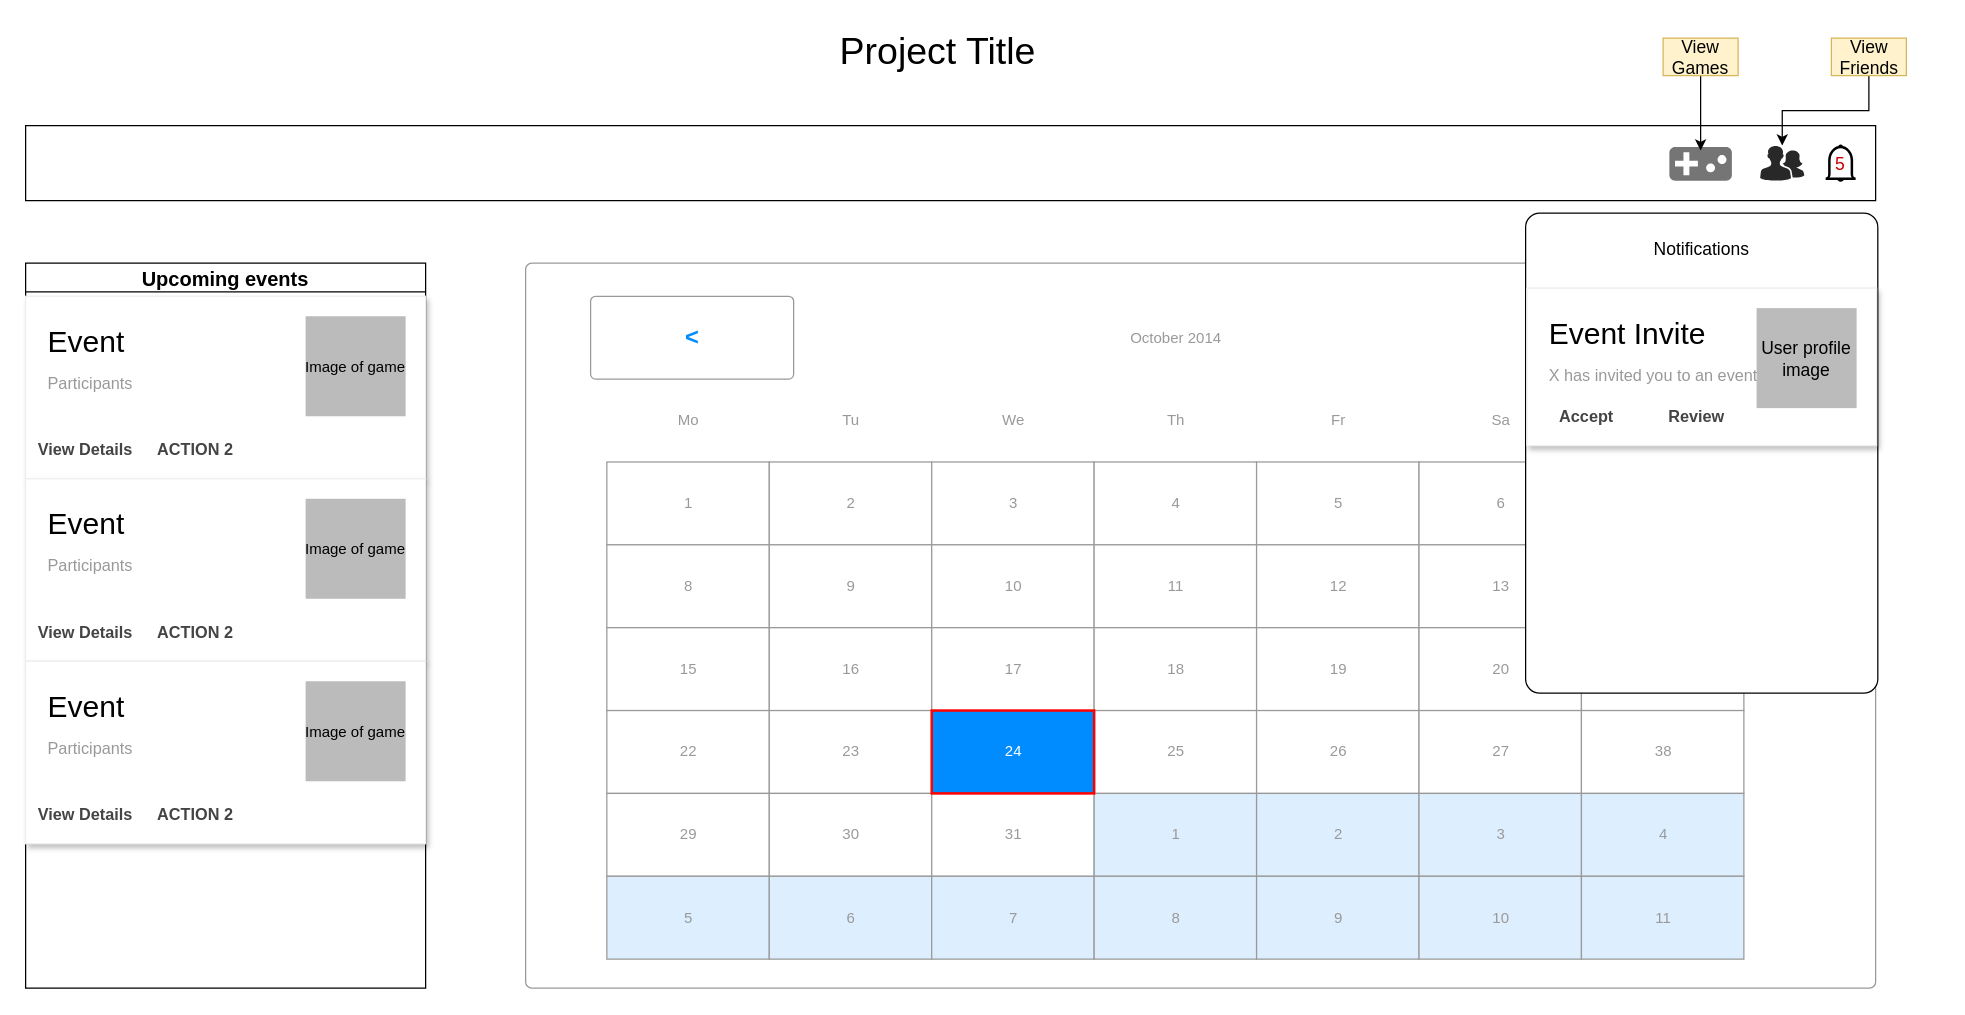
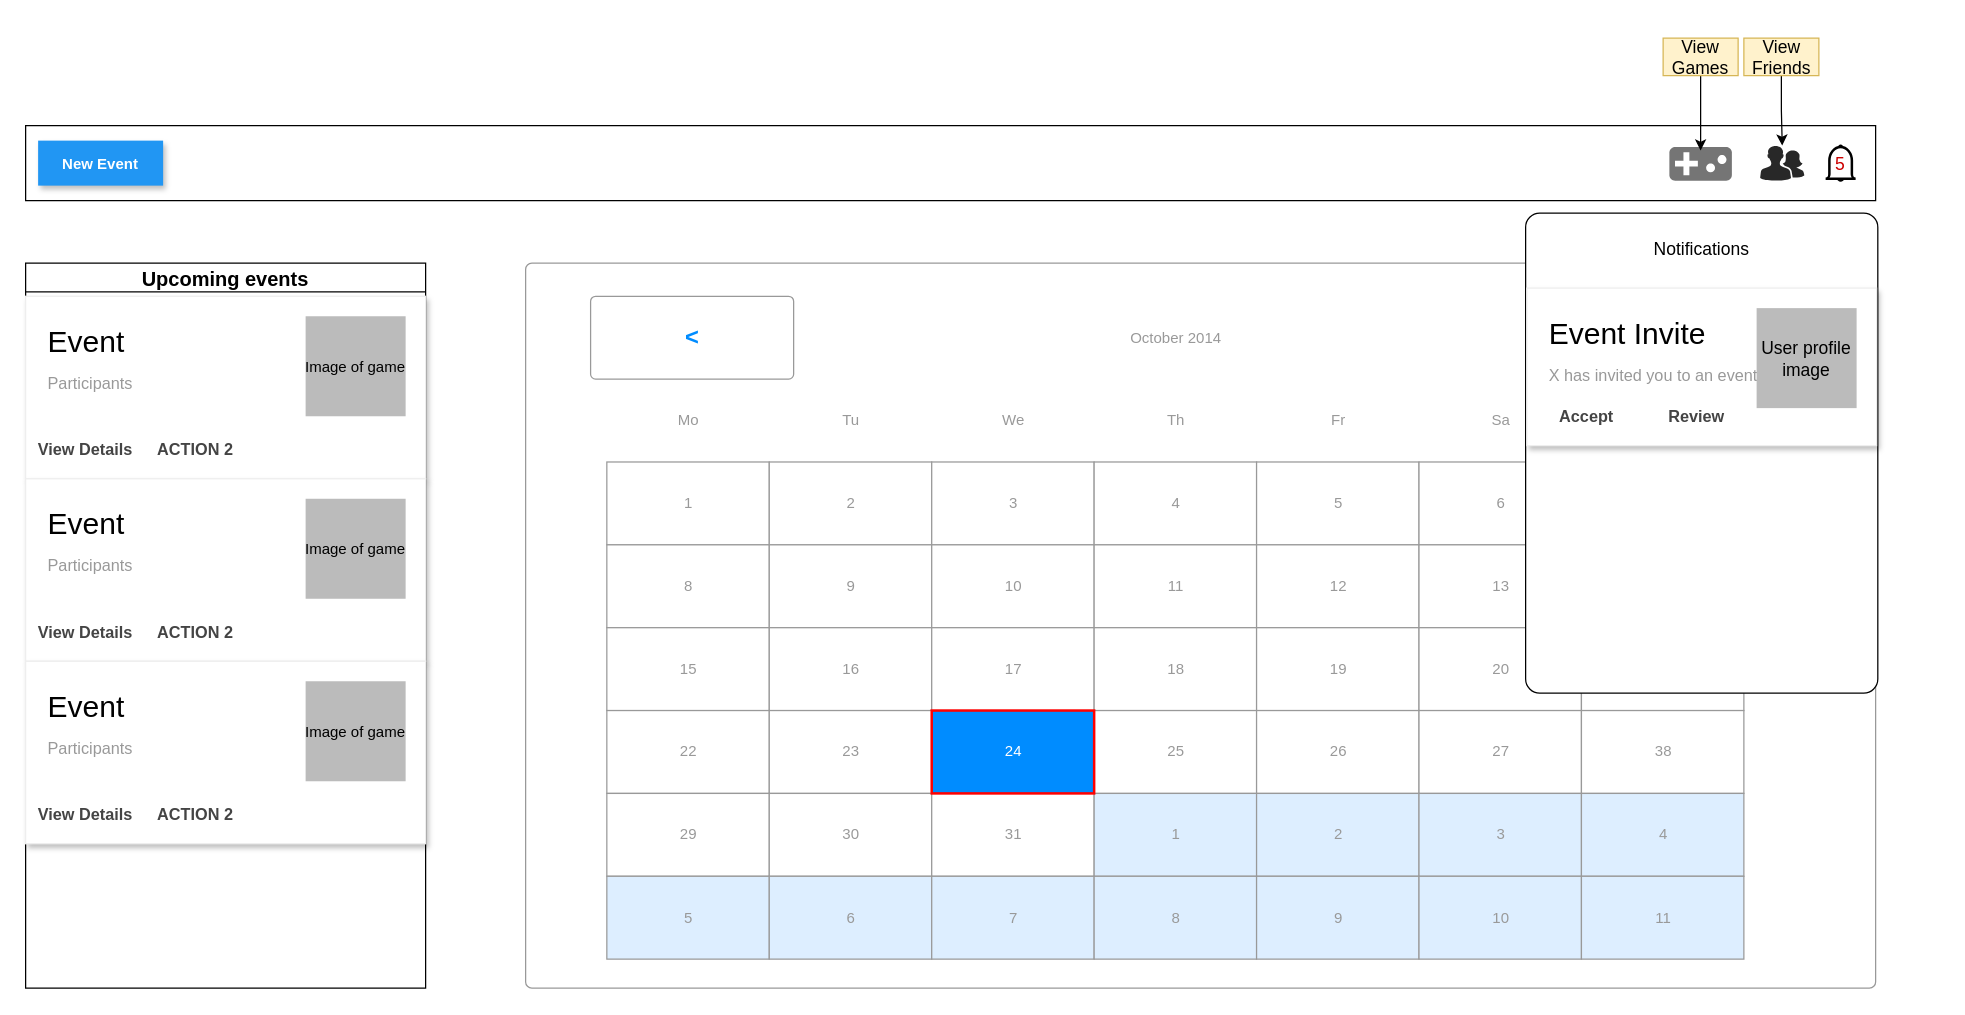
node "Project Title": removed
node "View Friends": moved (1869, 57) -> (1781, 57)
node "New Event": added
